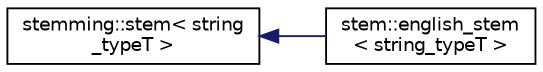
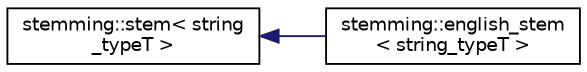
node "stem::english_stem < string_typeT >": label "stem::english_stem < string_typeT >" -> "stemming::english_stem < string_typeT >"
